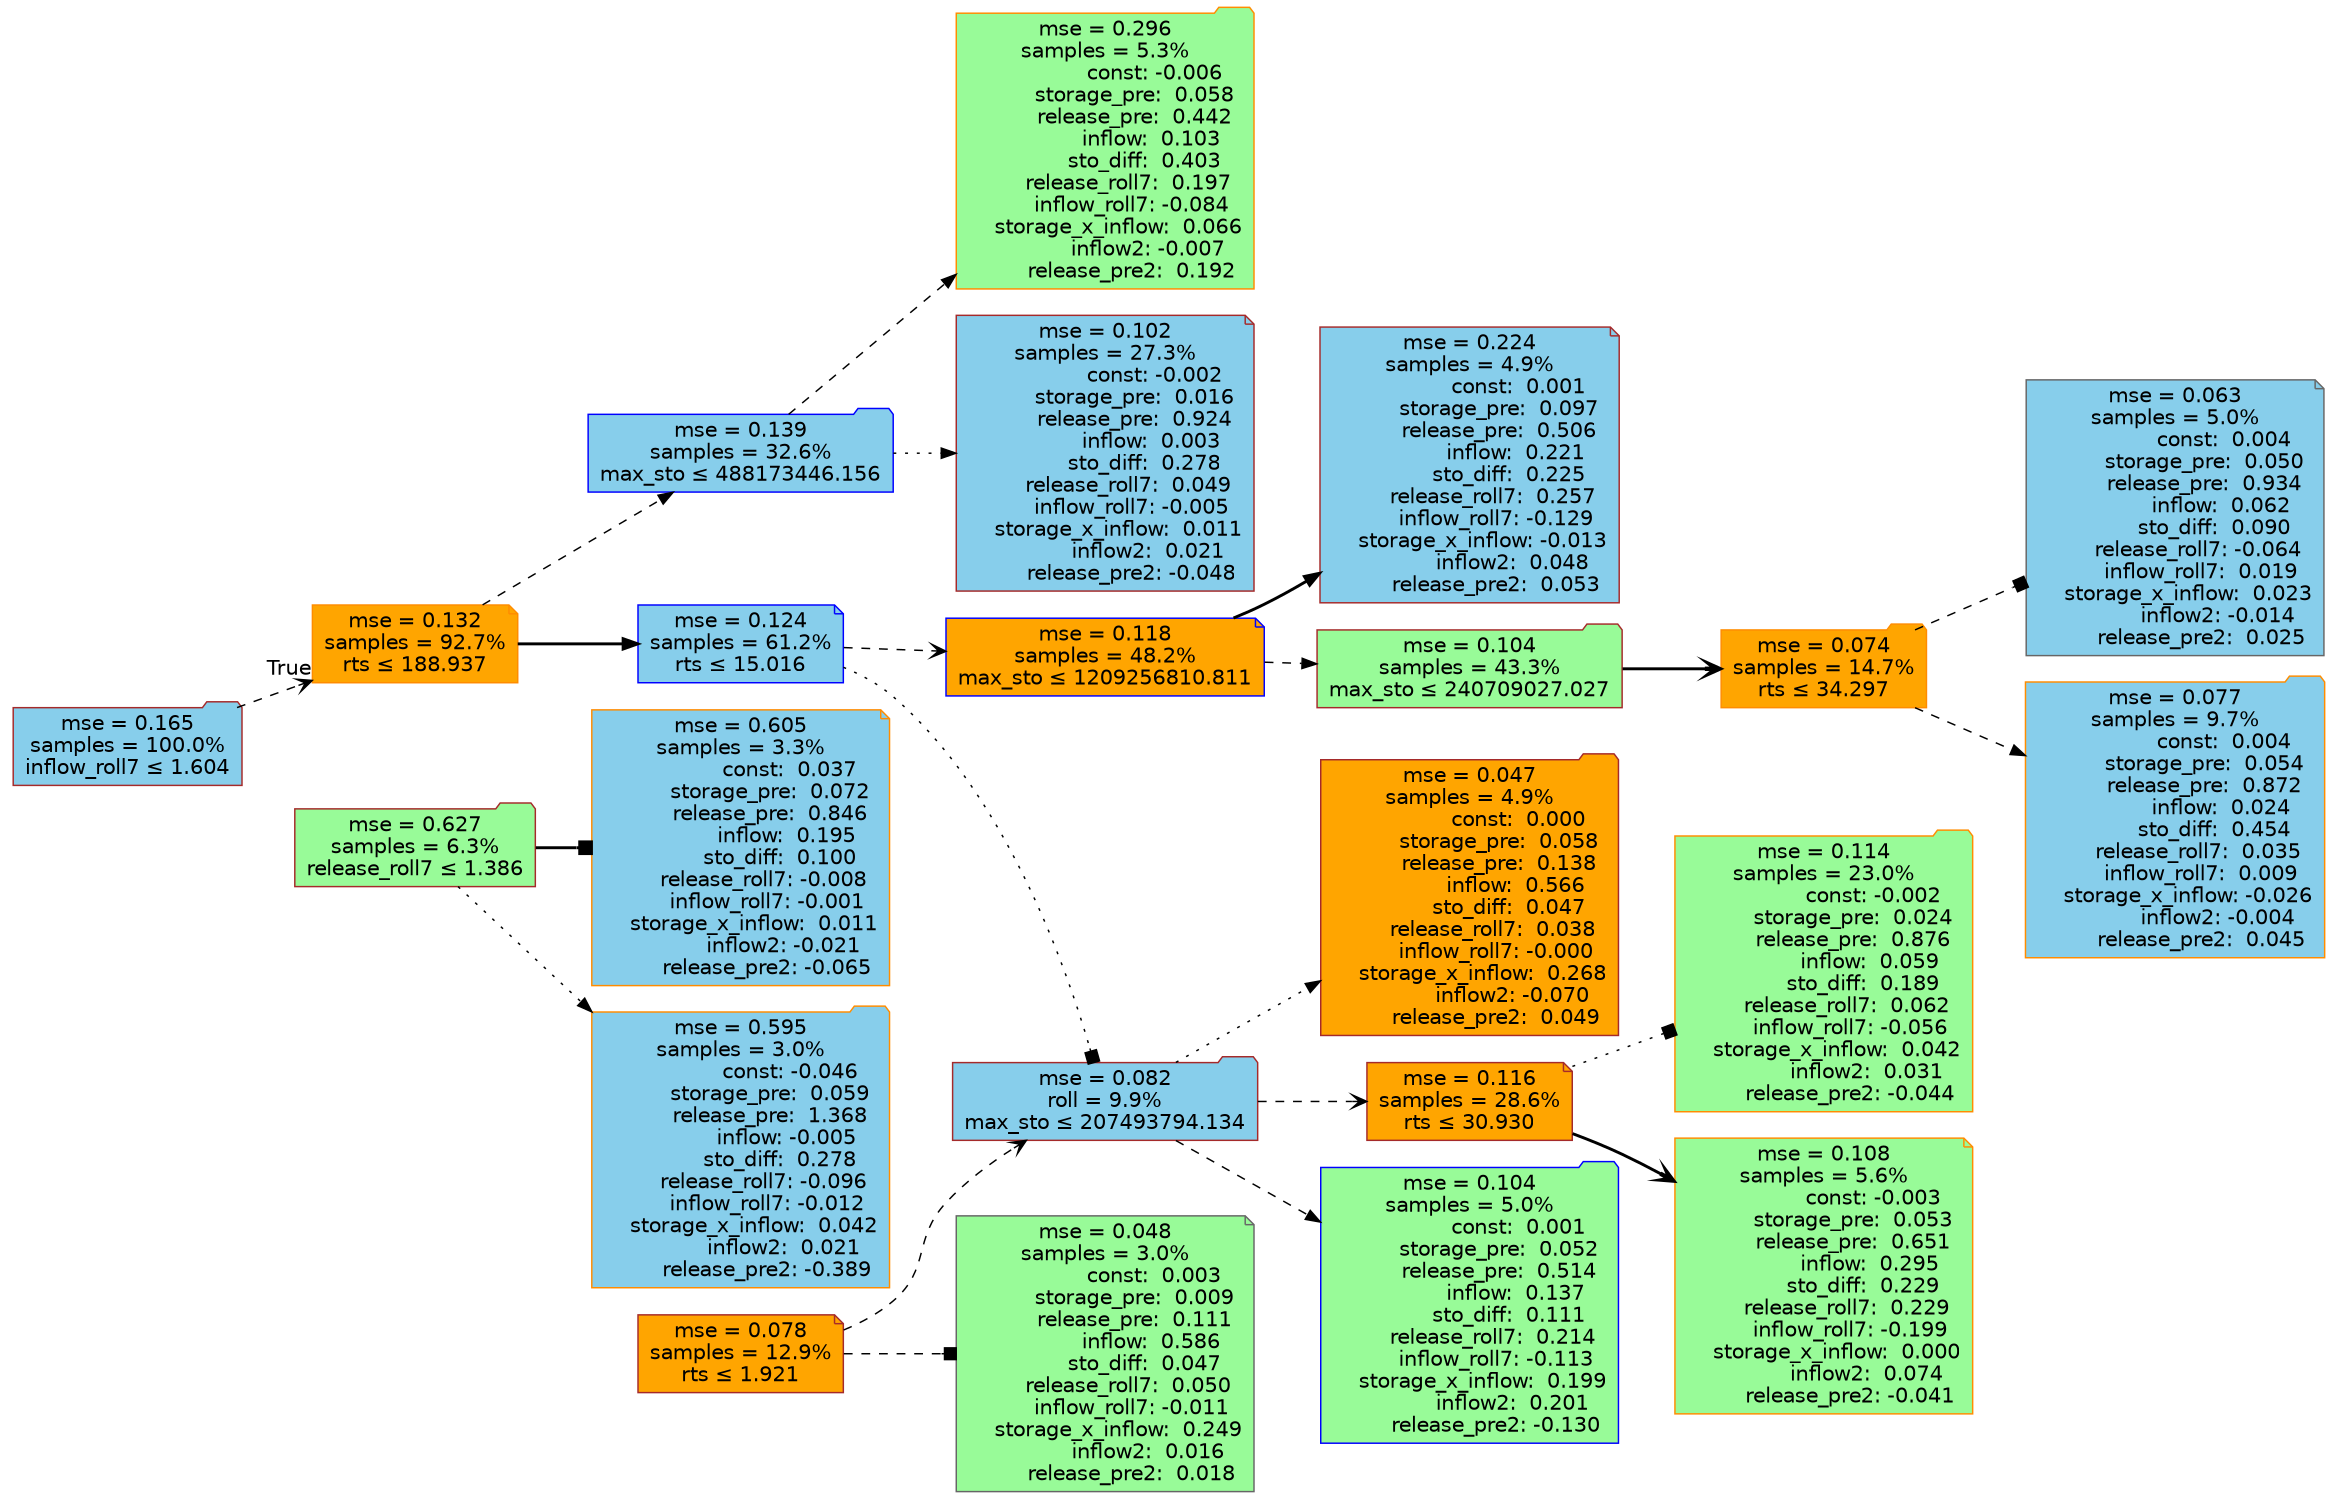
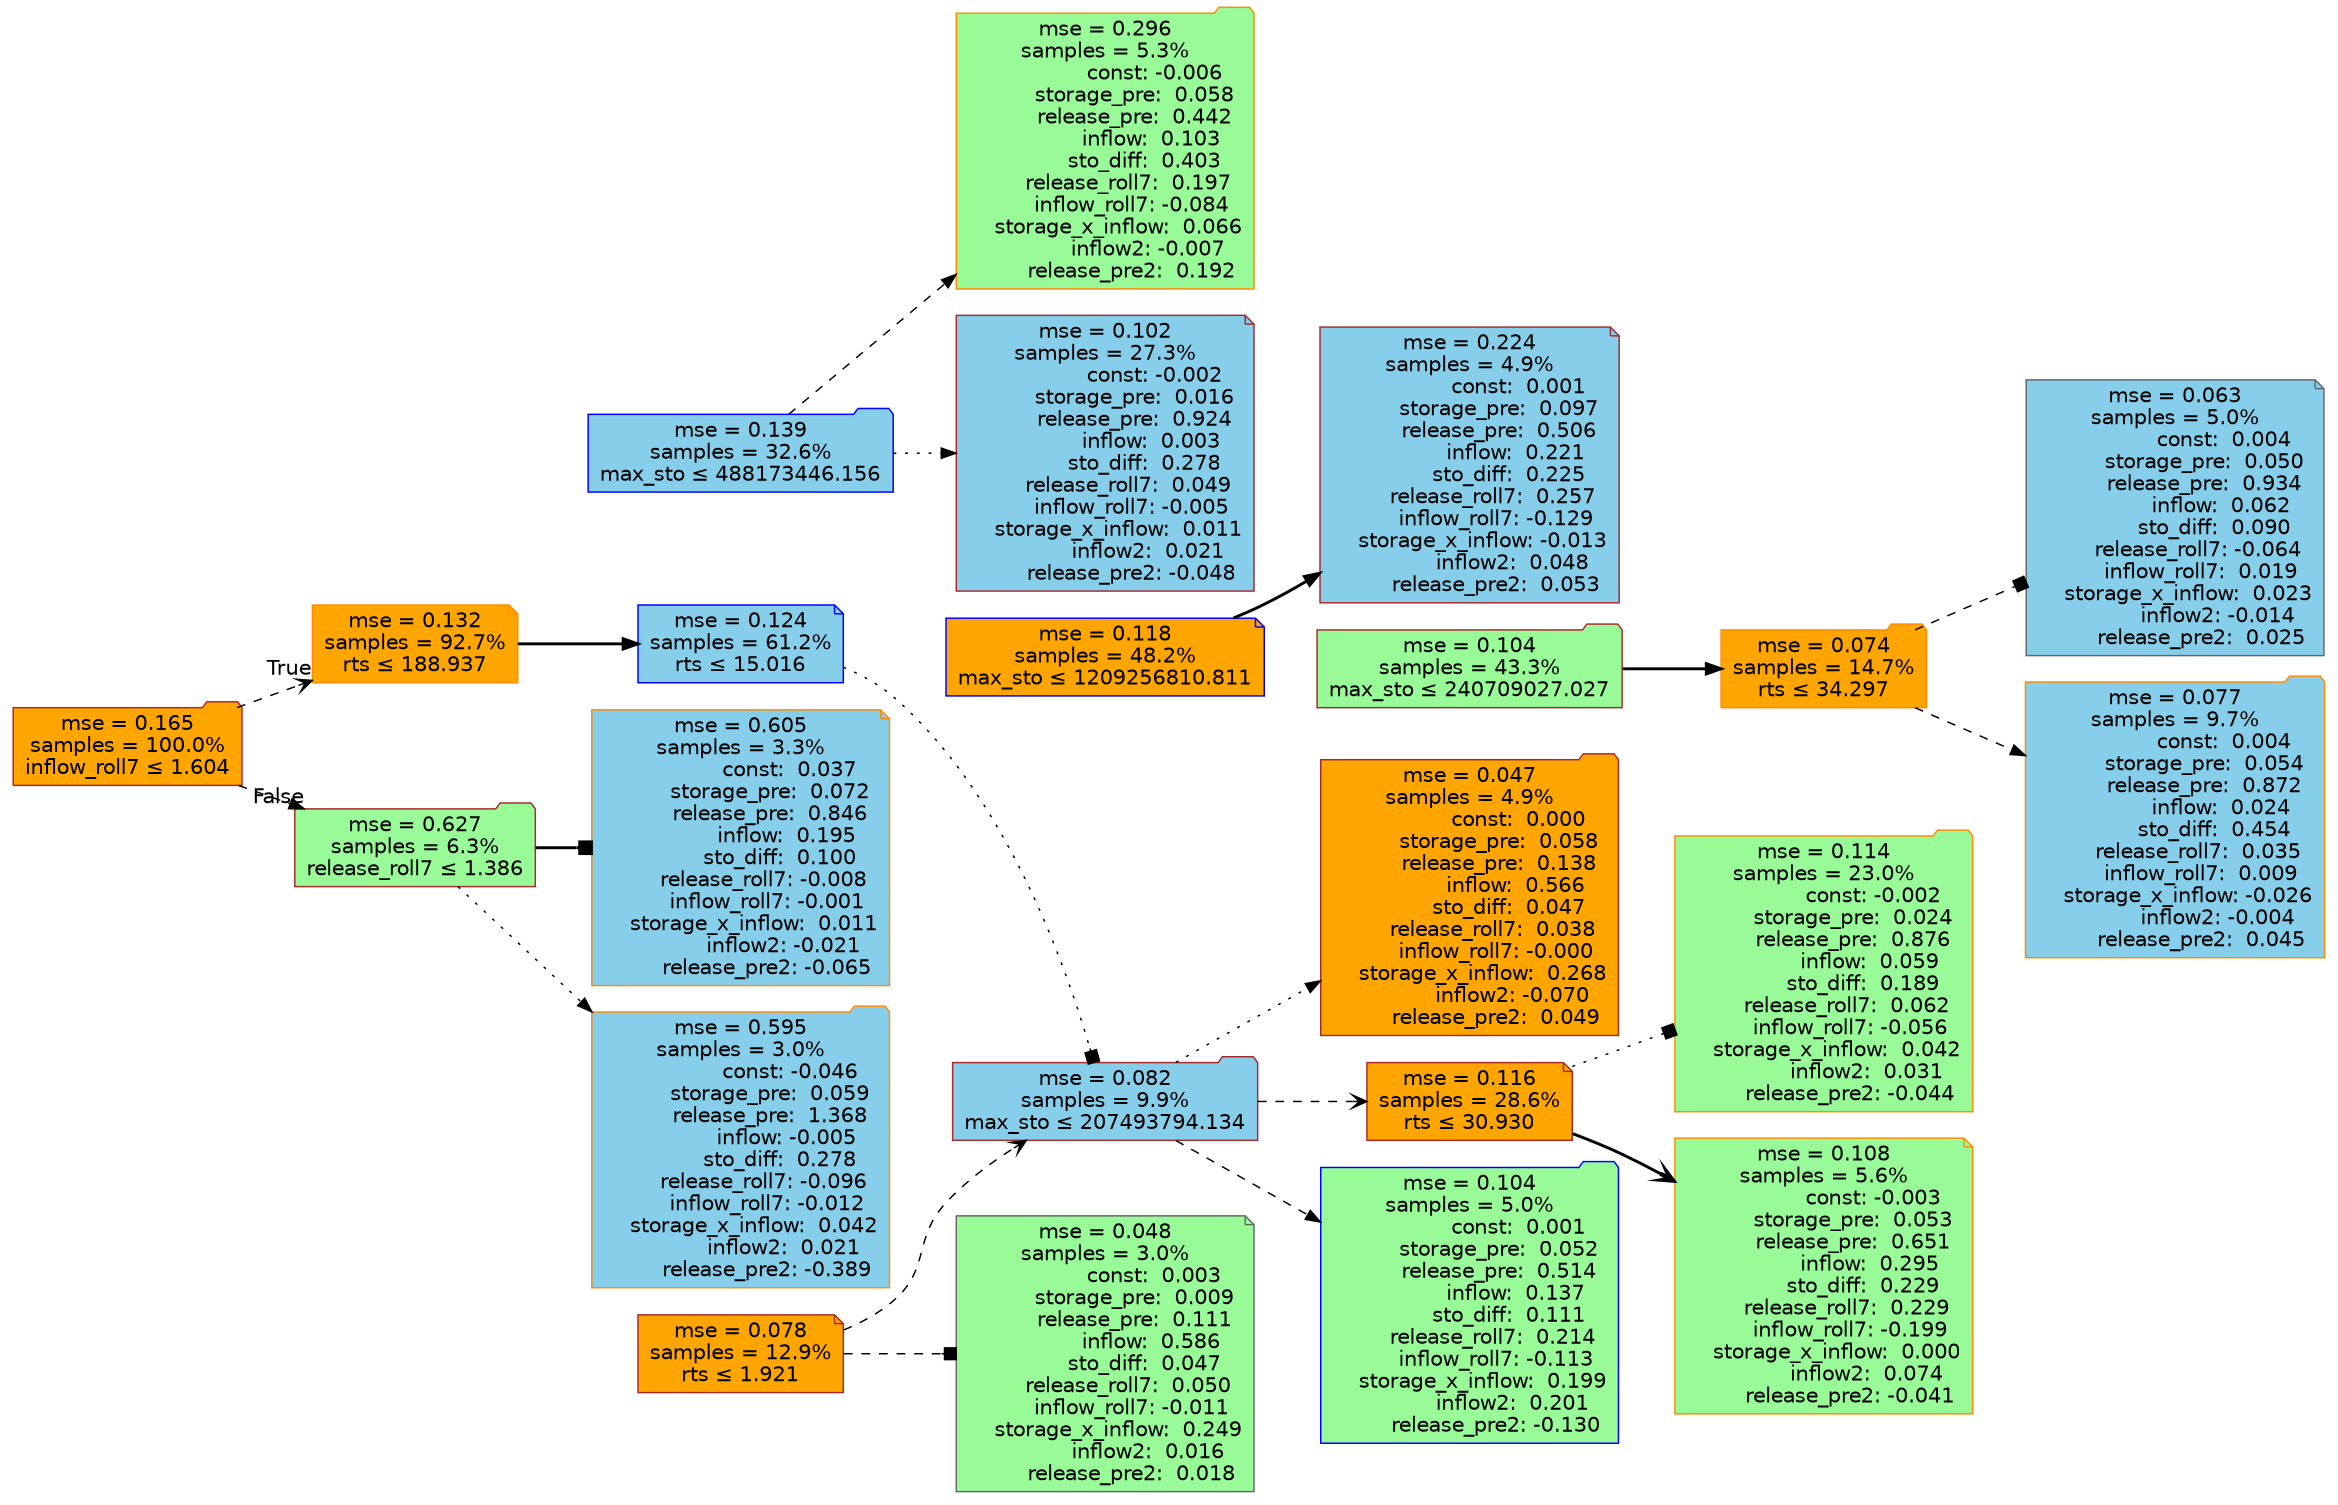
edge "mse = 0.132 samples = 92.7% rts ≤ 188.937" -> "mse = 0.139 samples = 32.6% max_sto ≤ 488173446.156": removed
edge "mse = 0.124 samples = 61.2% rts ≤ 15.016" -> "mse = 0.118 samples = 48.2% max_sto ≤ 1209256810.811": removed
edge "mse = 0.118 samples = 48.2% max_sto ≤ 1209256810.811" -> "mse = 0.104 samples = 43.3% max_sto ≤ 240709027.027": removed
edge "mse = 0.104 samples = 43.3% max_sto ≤ 240709027.027" -> "mse = 0.074 samples = 14.7% rts ≤ 34.297": arrowhead vee -> normal
node "mse = 0.165 samples = 100.0% inflow_roll7 ≤ 1.604": fillcolor skyblue -> orange
edge "mse = 0.165 samples = 100.0% inflow_roll7 ≤ 1.604" -> "mse = 0.627 samples = 6.3% release_roll7 ≤ 1.386": added
node "mse = 0.082 roll = 9.9% max_sto ≤ 207493794.134": label "mse = 0.082 roll = 9.9% max_sto ≤ 207493794.134" -> "mse = 0.082 samples = 9.9% max_sto ≤ 207493794.134"
